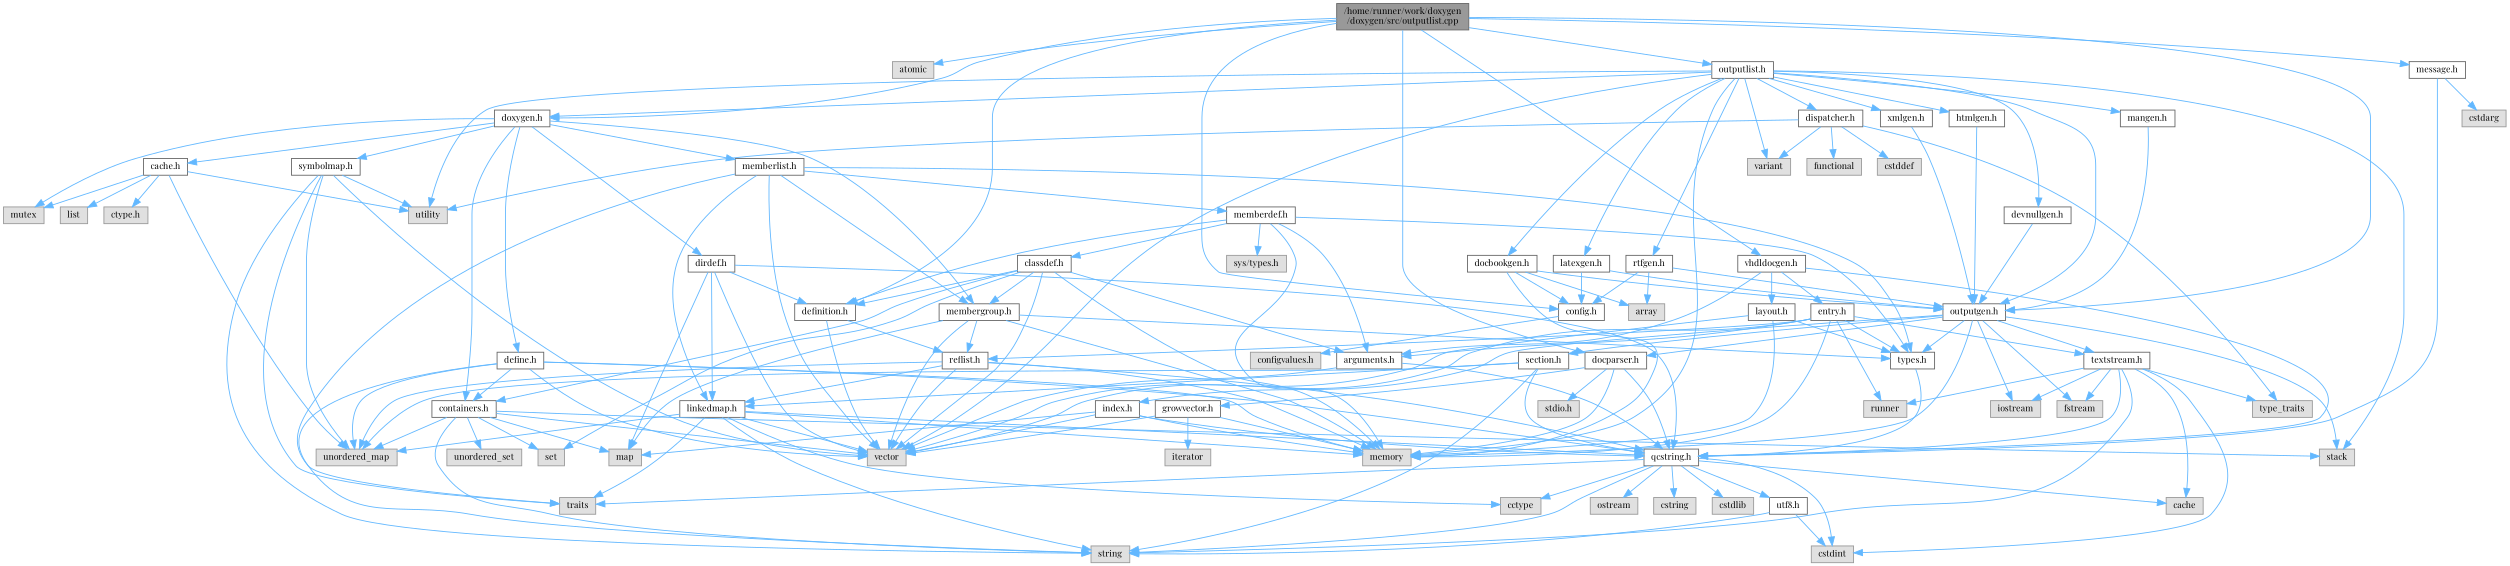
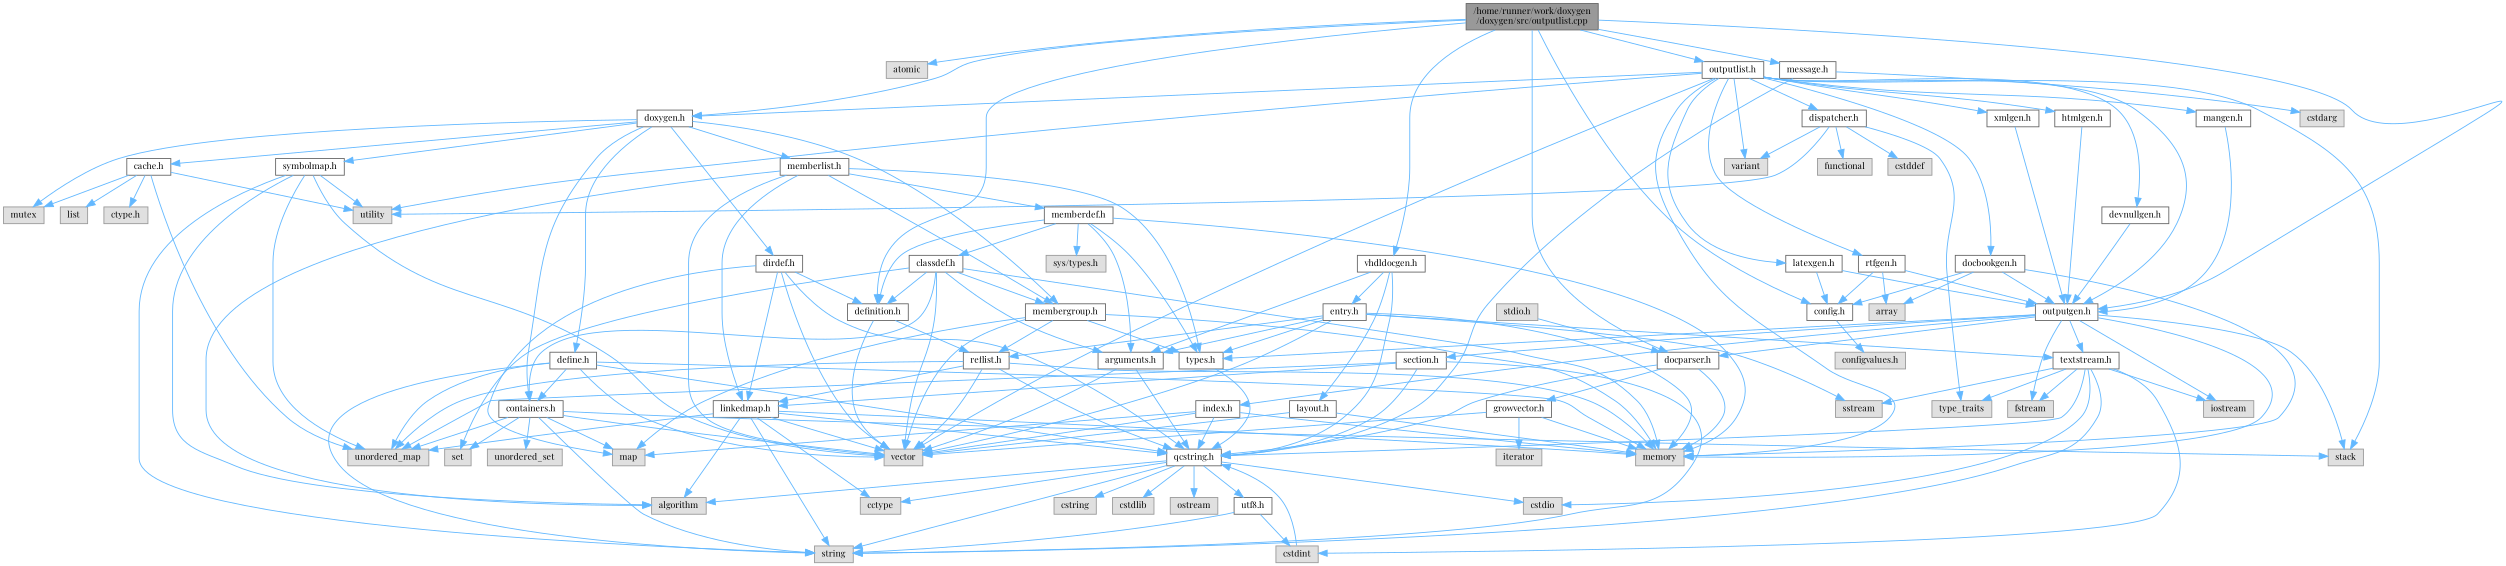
edge "layout.h" -> "types.h": removed
edge "docparser.h" -> "stdio.h": reversed
node "runner": label "runner" -> "sstream"
edge "qcstring.h" -> "cstdint": reversed
node "traits": label "traits" -> "algorithm"
node "cache": label "cache" -> "cstdio"
